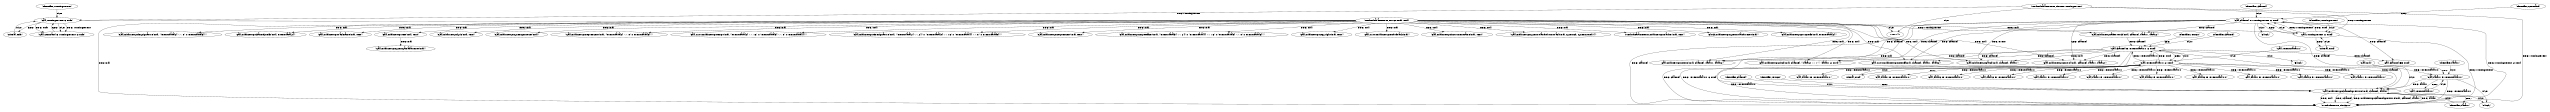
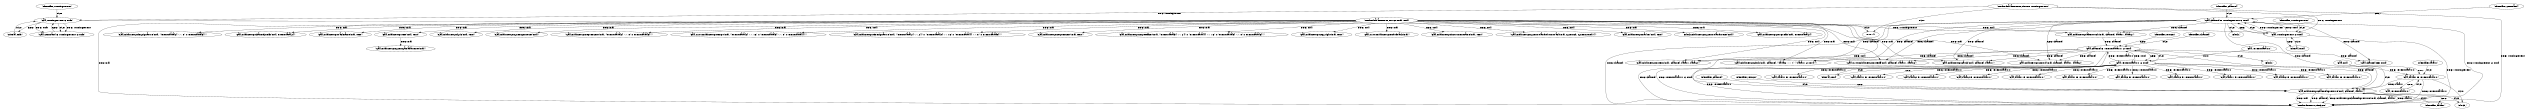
node "(MethodParameterIn,midi_setup_marker(mdi, text))": label "(MethodParameterIn,midi_setup_marker(mdi, text))" -> "(Call,midi_setup_marker(mdi, text))"
edge "(Call,channel = running_event & 0x0f)" -> "(Call,midi_setup_patch(mdi, channel, data_1))": label "DDG: event" -> "DDG: channel"
edge "(Call,channel = *event_data++ & 0x0f)" -> "(Call,midi_setup_patch(mdi, channel, data_1))": label "DDG: mdi" -> "DDG: channel"
